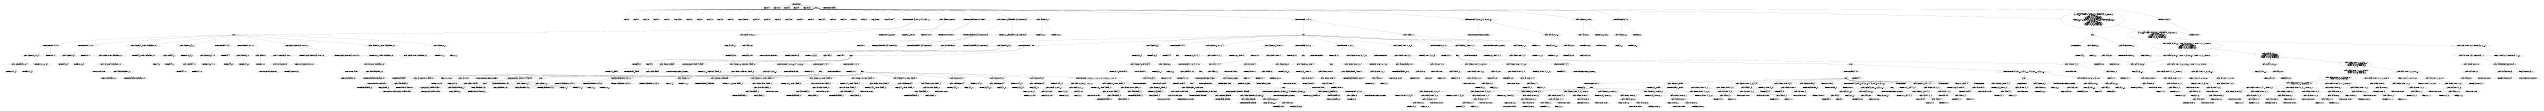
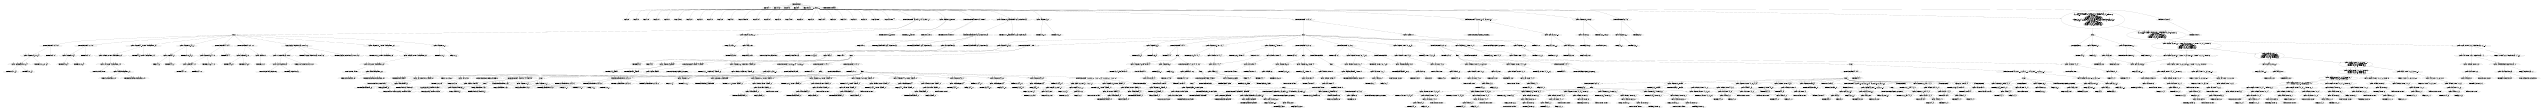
node "(IDENTIFIER,chain_left,--bignames_left)": label "(IDENTIFIER,chain_left,--bignames_left)" -> "(IDENTIFIER,bignames_left,--bignames_left)"
